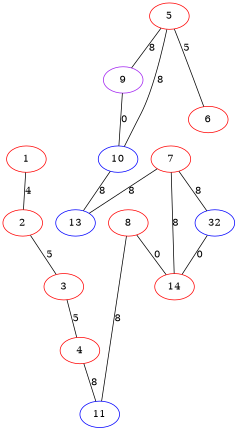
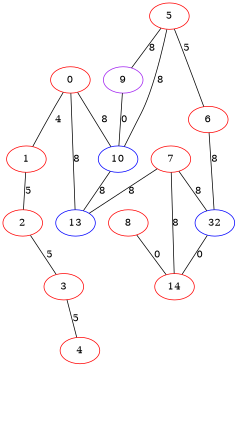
node "0": added
edge "6" -- "32": added, label "8"
edge "1" -- "2": label "4" -> "5"
node "11": removed
